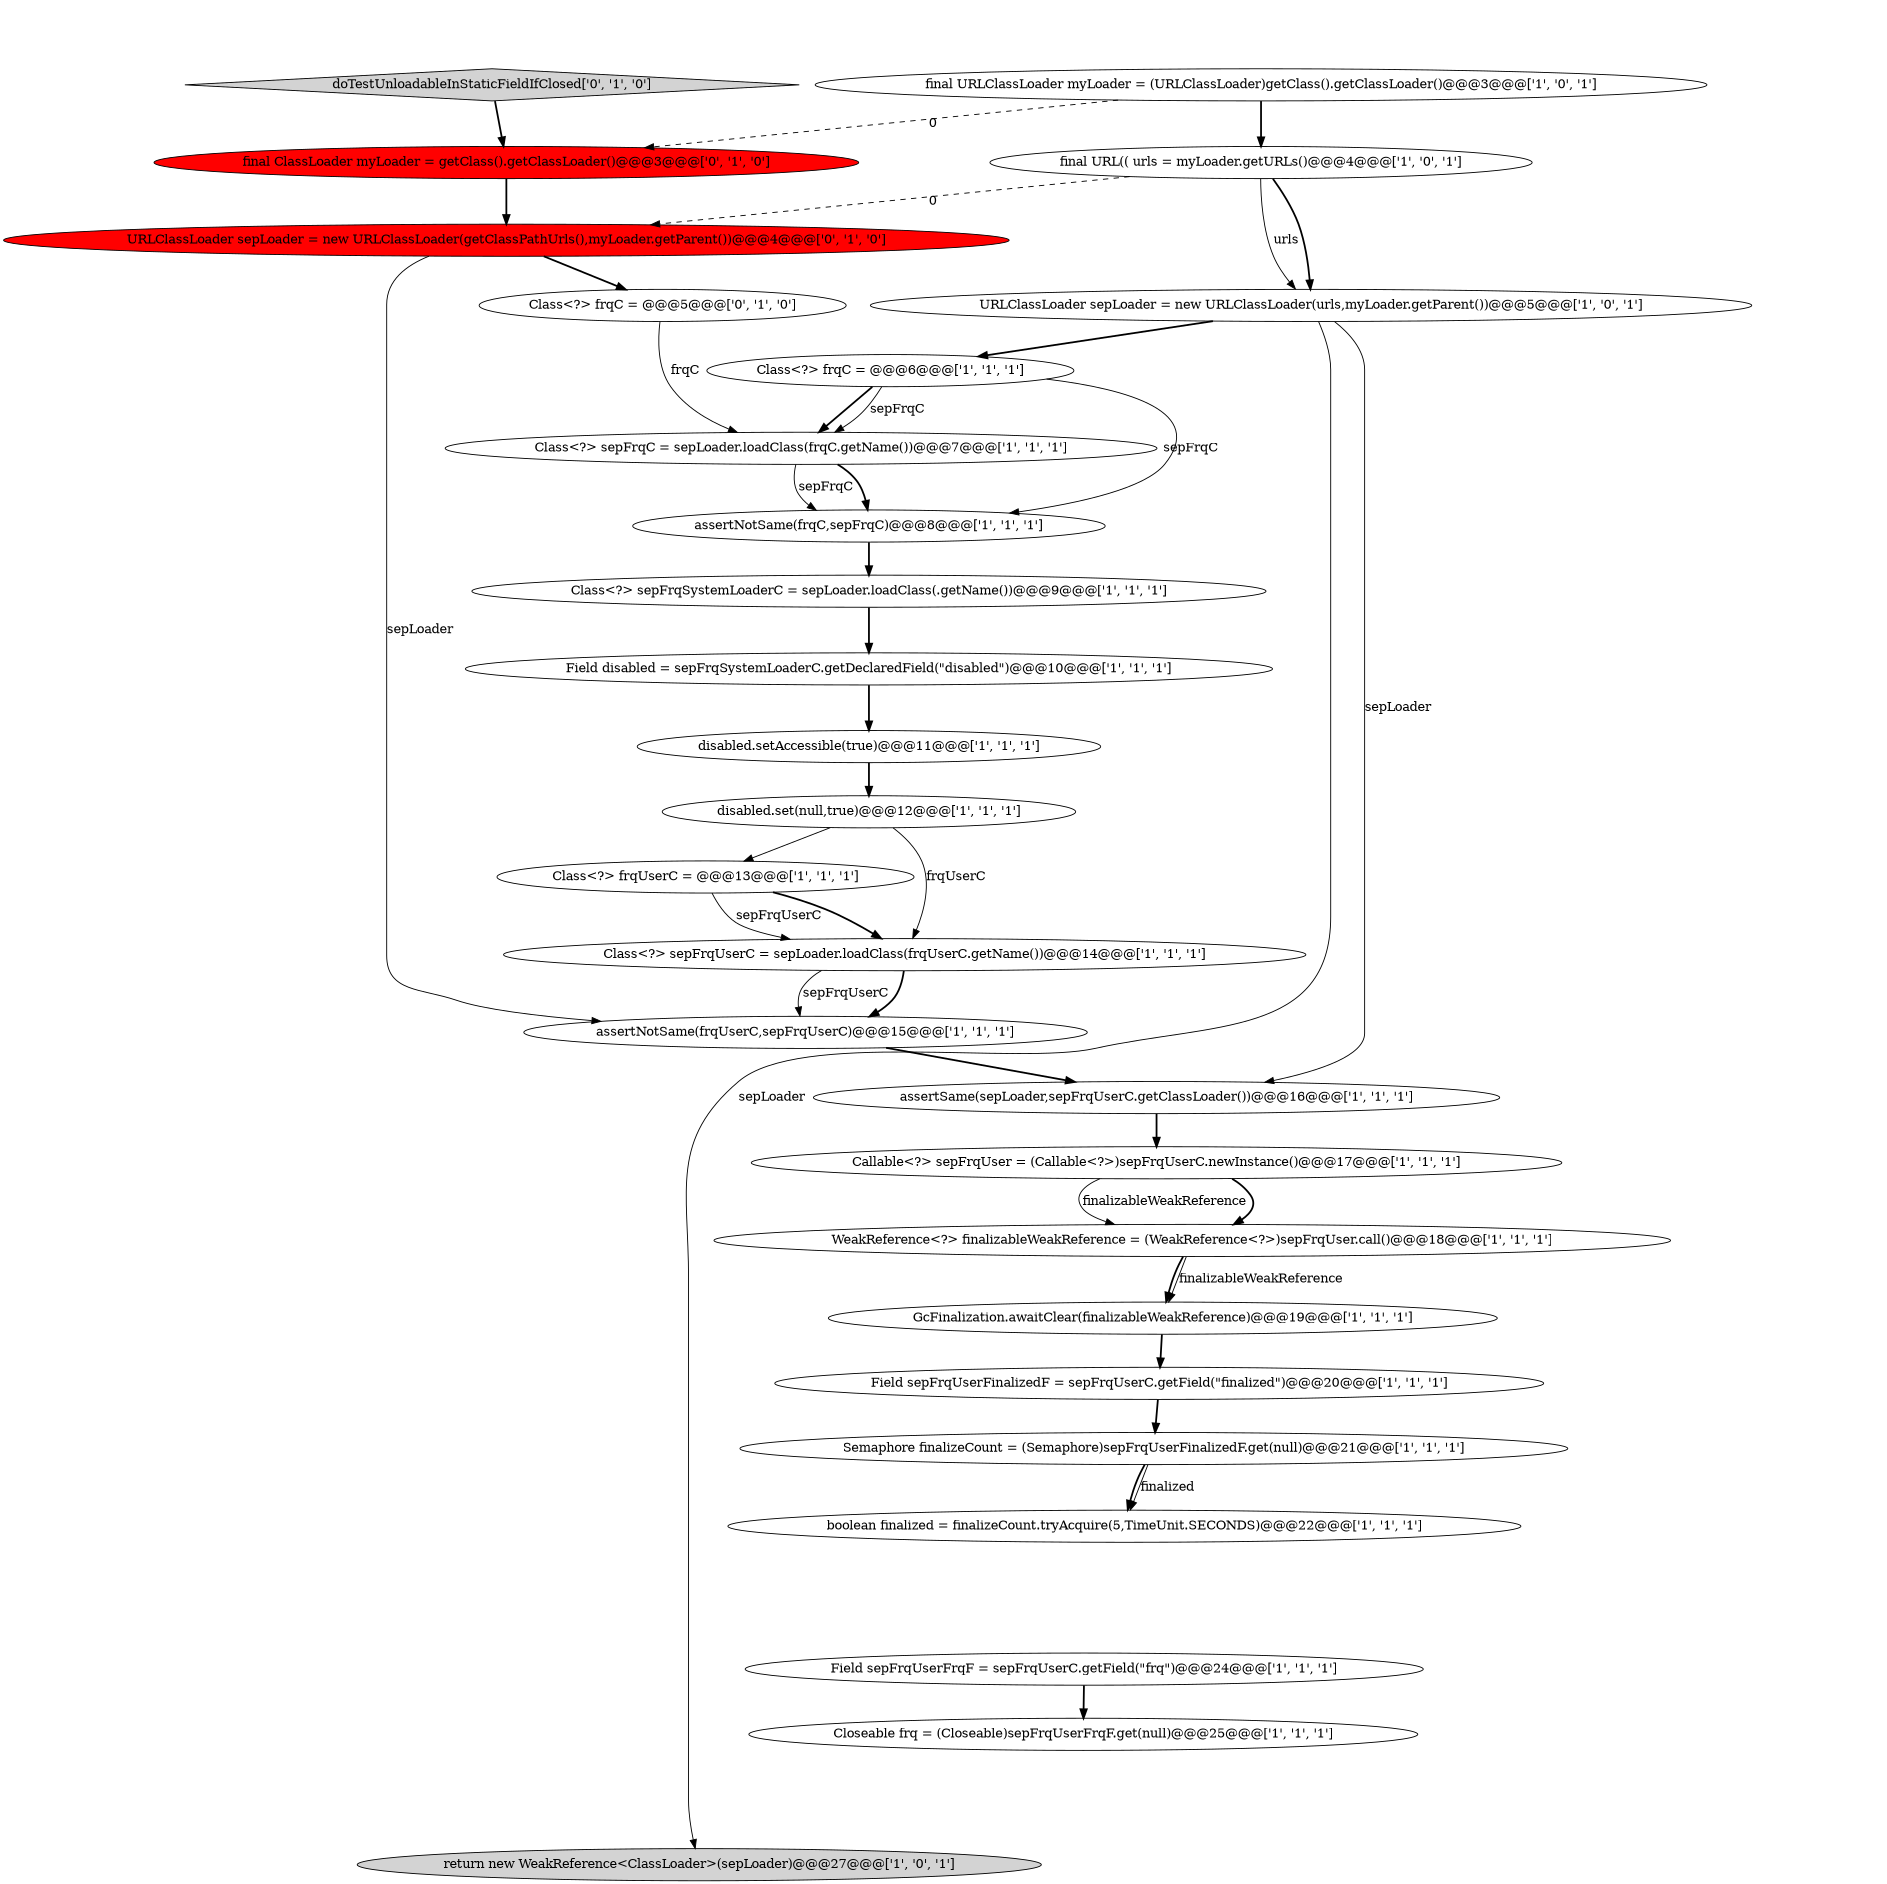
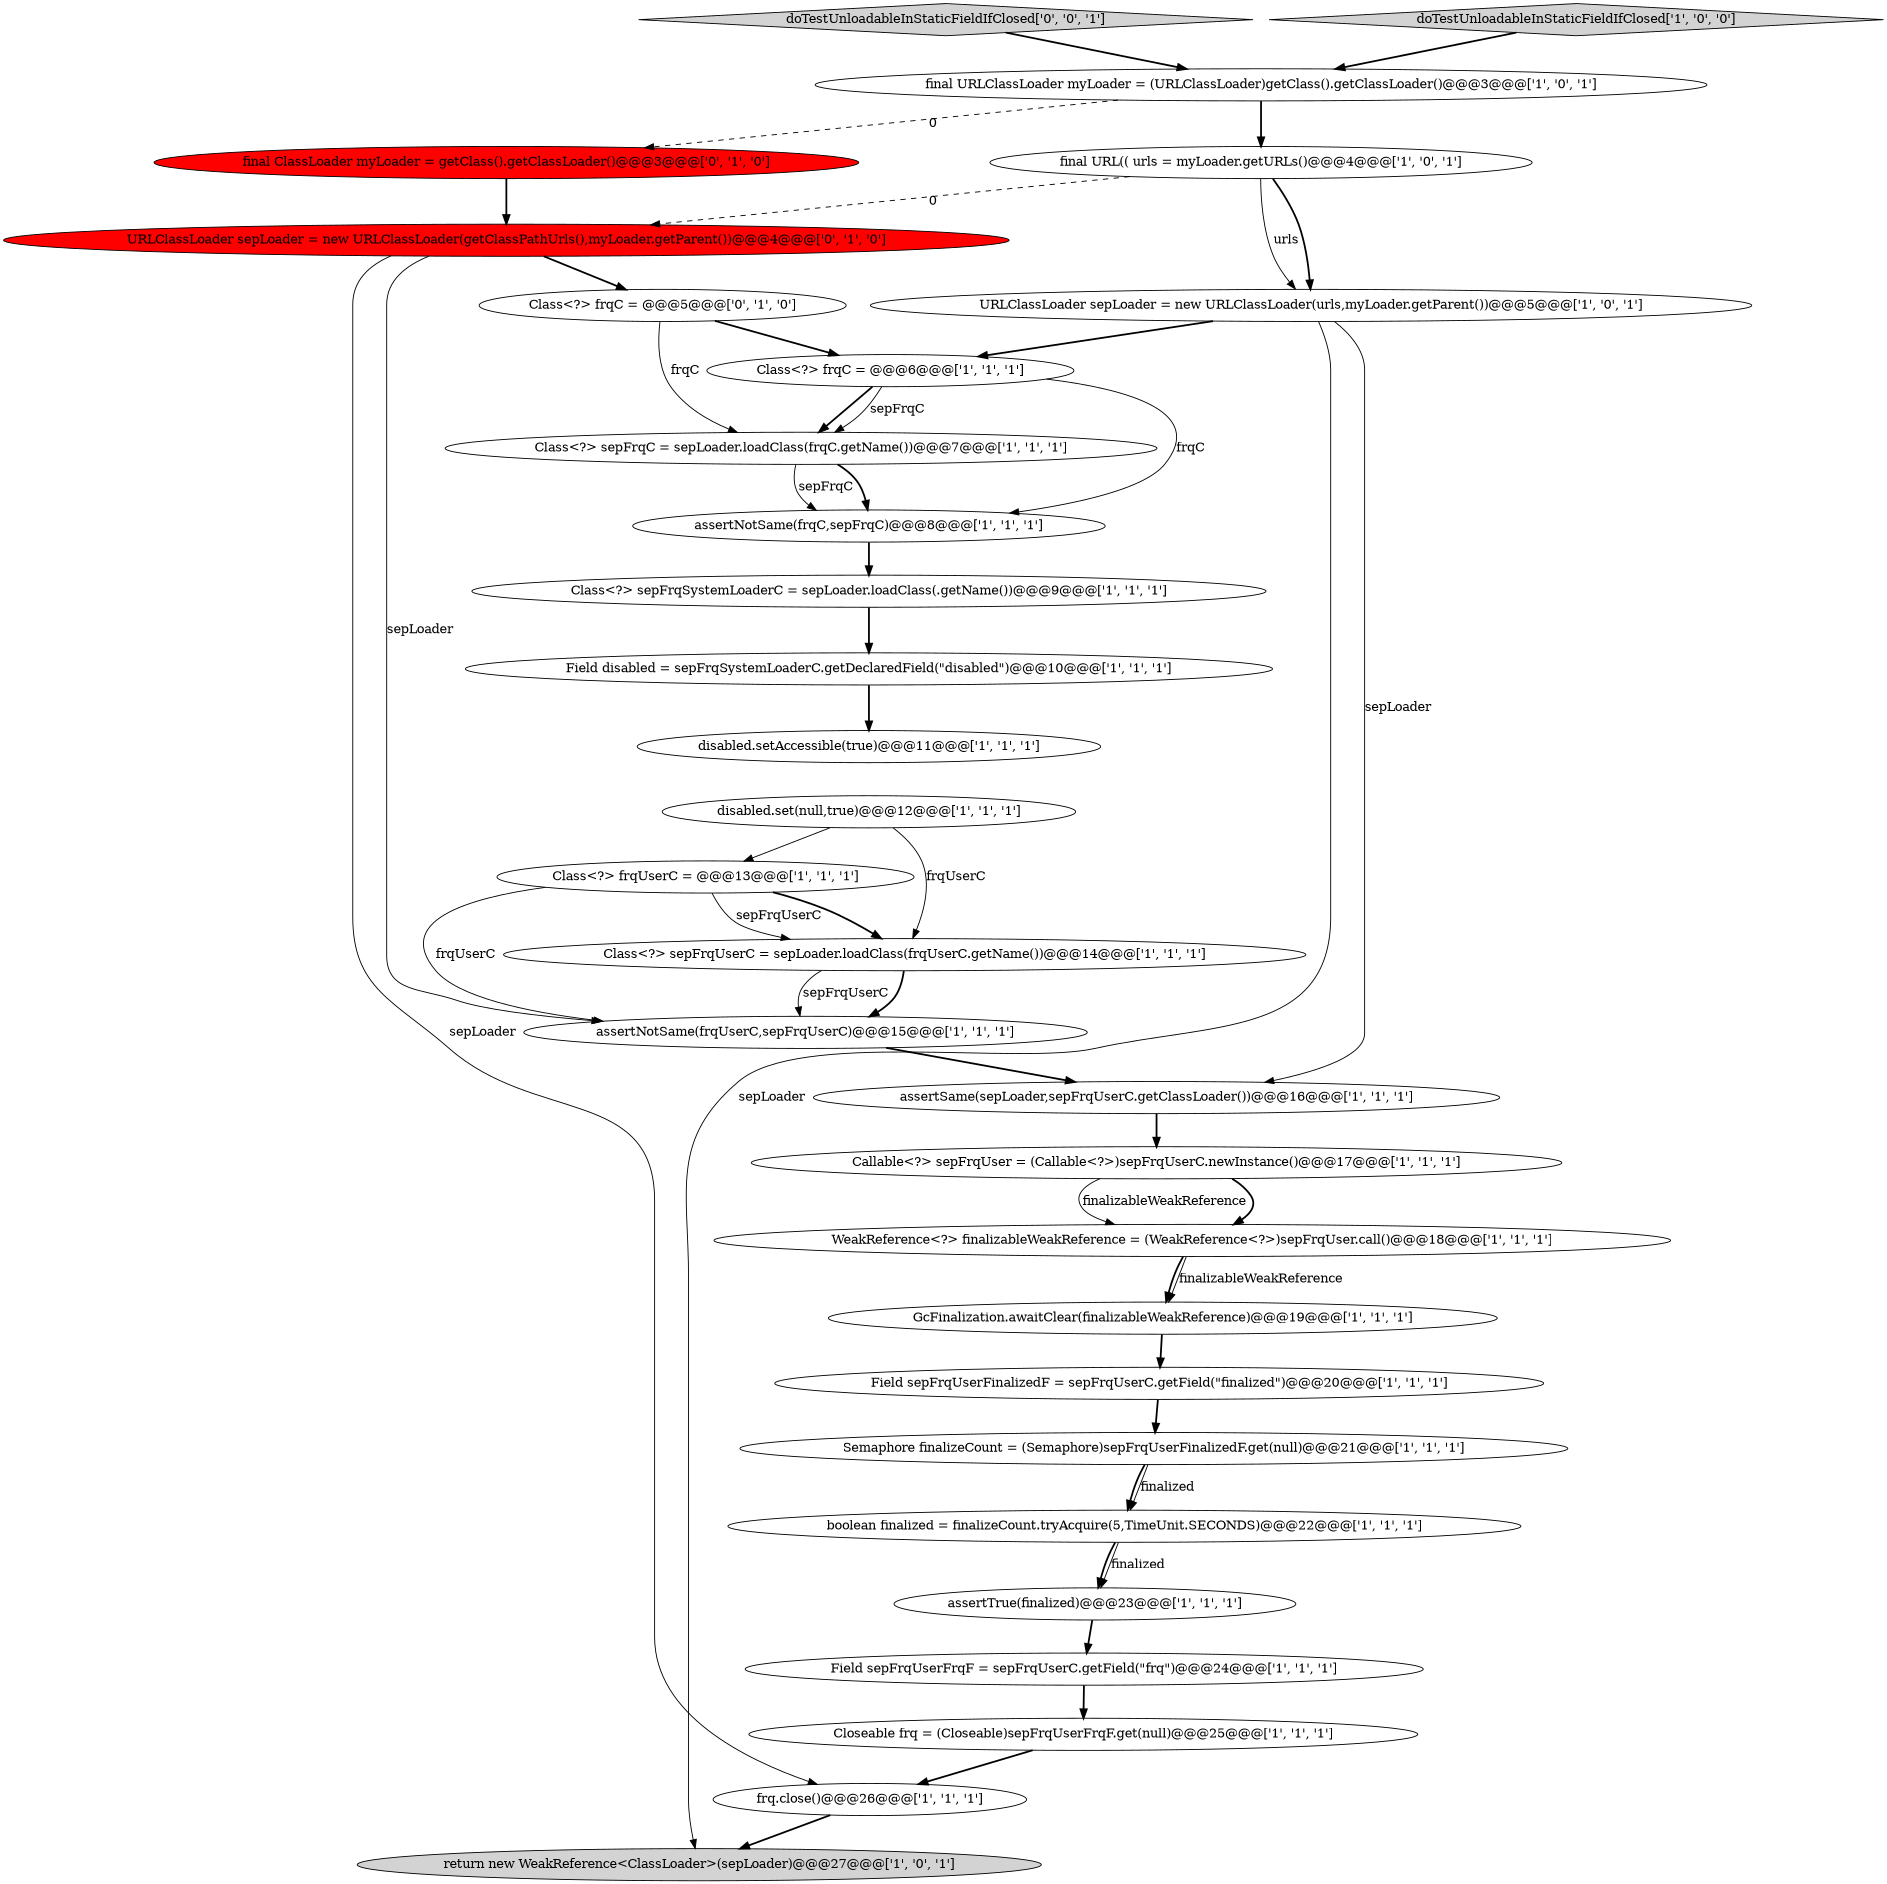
node "doTestUnloadableInStaticFieldIfClosed['0', '0', '1']": added
node "doTestUnloadableInStaticFieldIfClosed['1', '0', '0']": added
node "doTestUnloadableInStaticFieldIfClosed['0', '1', '0']": removed
edge "Class<?> frqC = @@@5@@@['0', '1', '0']" -> "Class<?> frqC = @@@6@@@['1', '1', '1']": added
edge "Class<?> frqC = @@@6@@@['1', '1', '1']" -> "assertNotSame(frqC,sepFrqC)@@@8@@@['1', '1', '1']": label "sepFrqC" -> "frqC"
edge "disabled.setAccessible(true)@@@11@@@['1', '1', '1']" -> "disabled.set(null,true)@@@12@@@['1', '1', '1']": removed
edge "Class<?> frqUserC = @@@13@@@['1', '1', '1']" -> "assertNotSame(frqUserC,sepFrqUserC)@@@15@@@['1', '1', '1']": added, label "frqUserC"
node "assertTrue(finalized)@@@23@@@['1', '1', '1']": added
node "frq.close()@@@26@@@['1', '1', '1']": added
